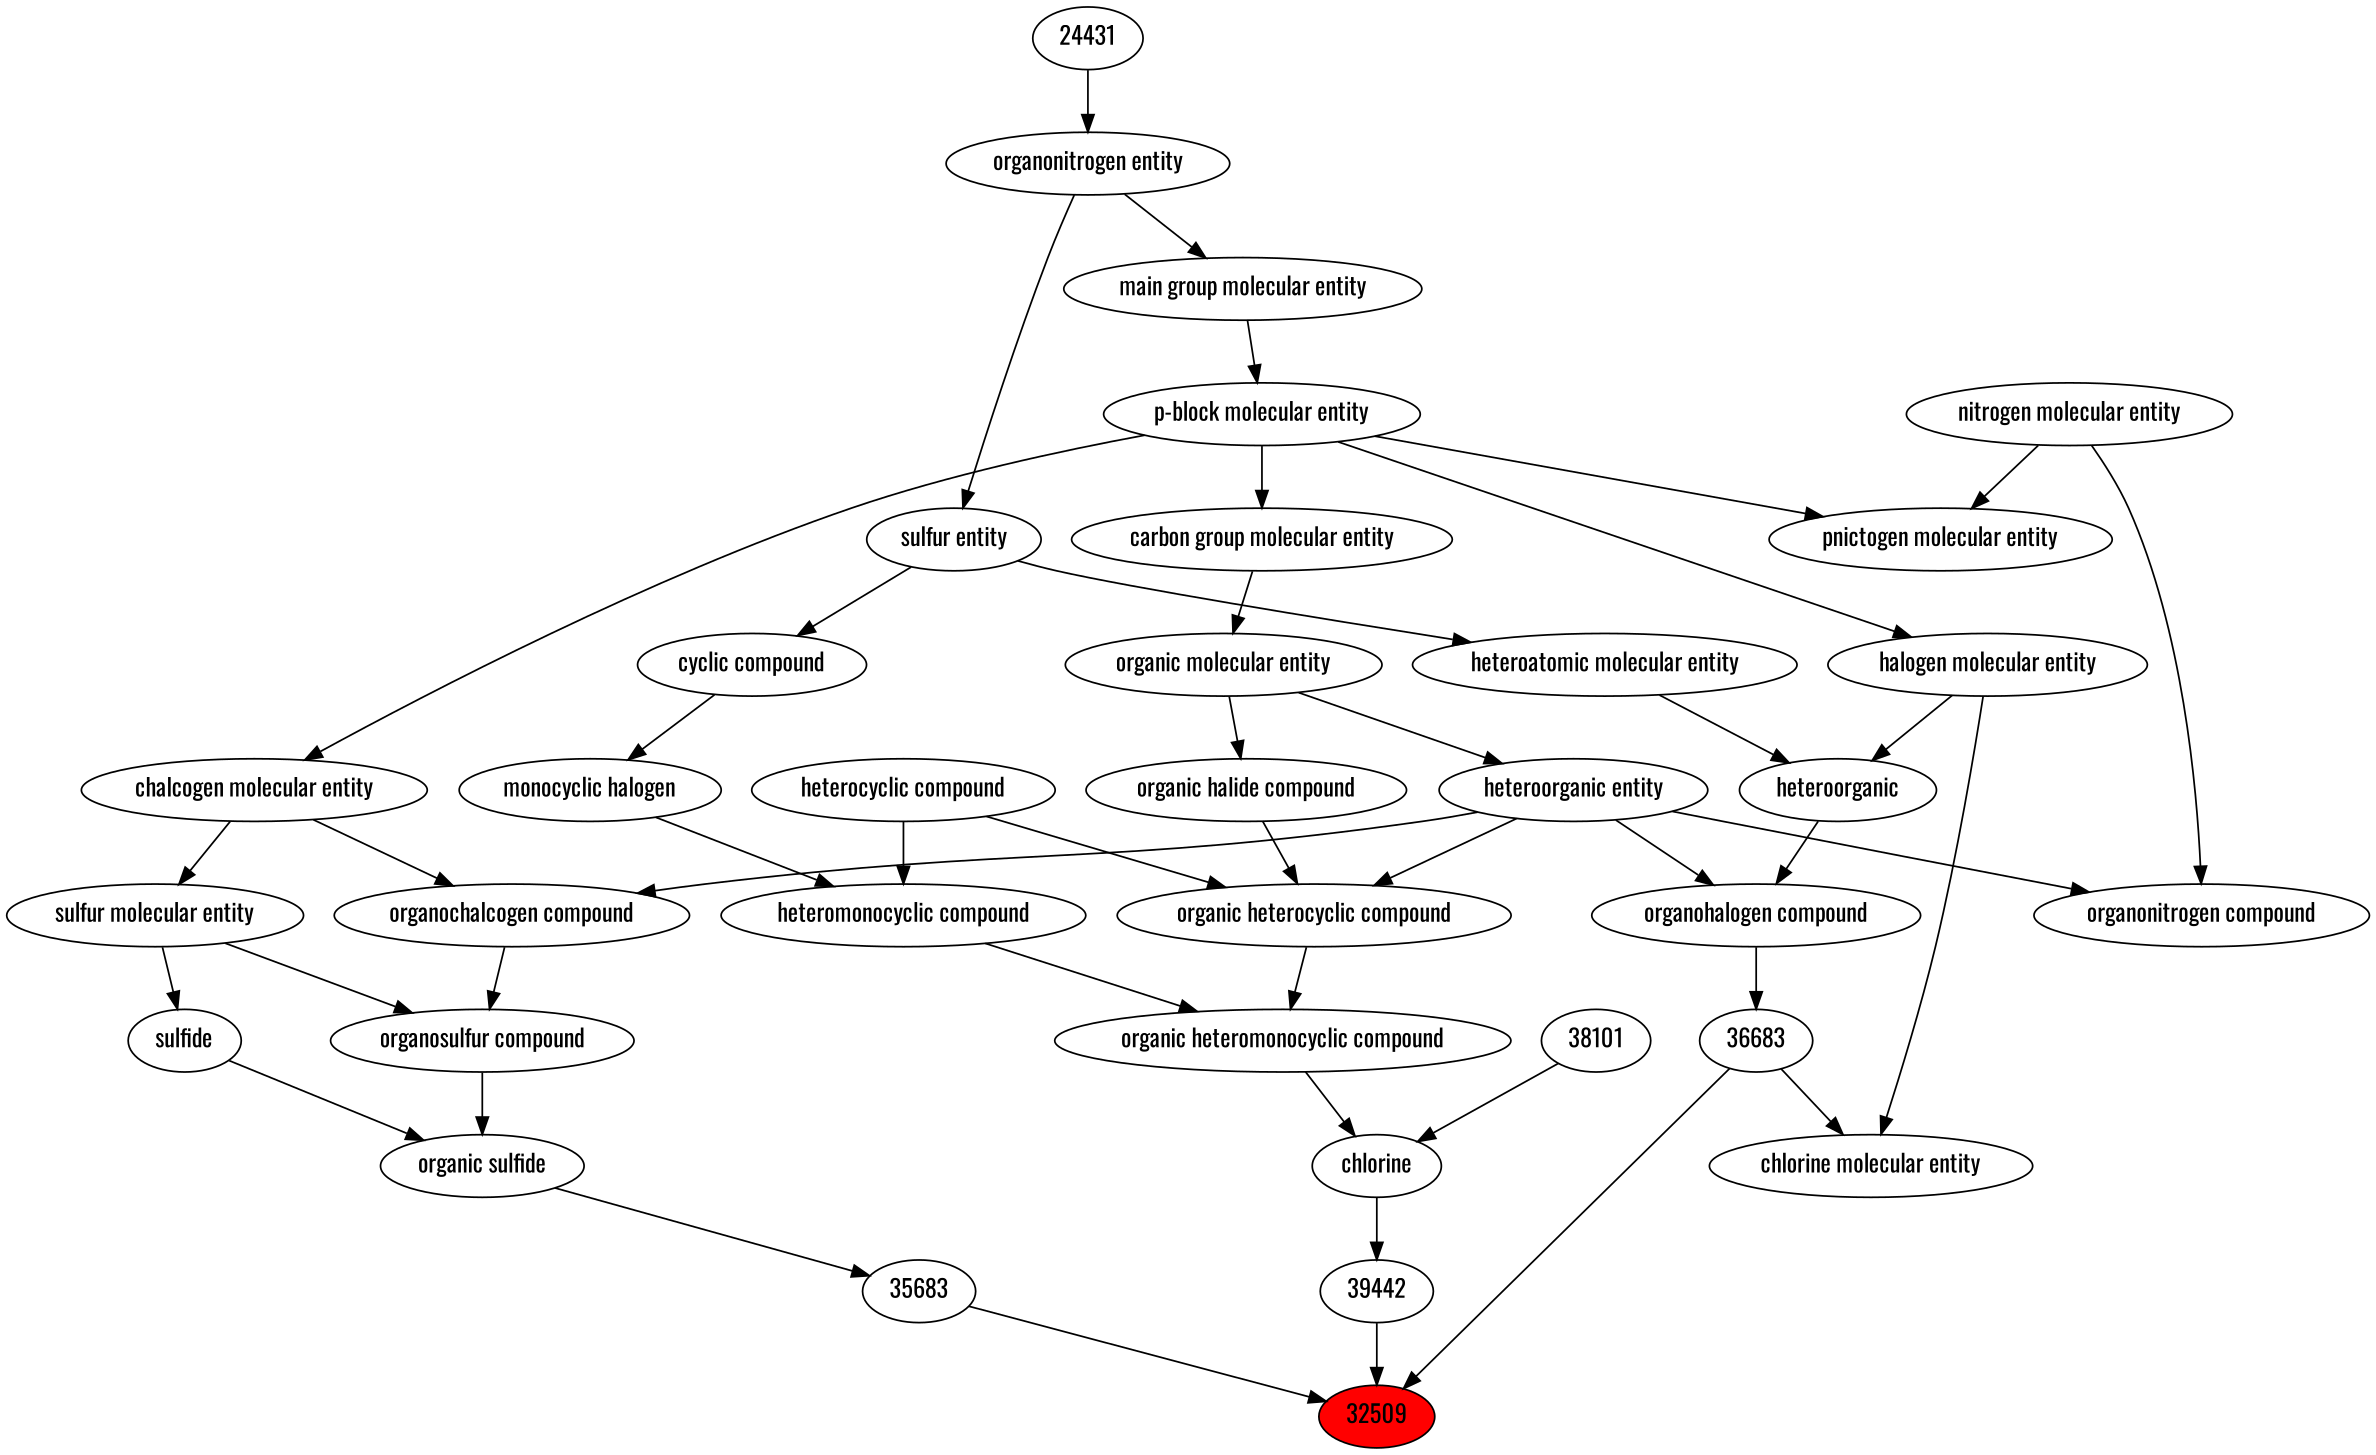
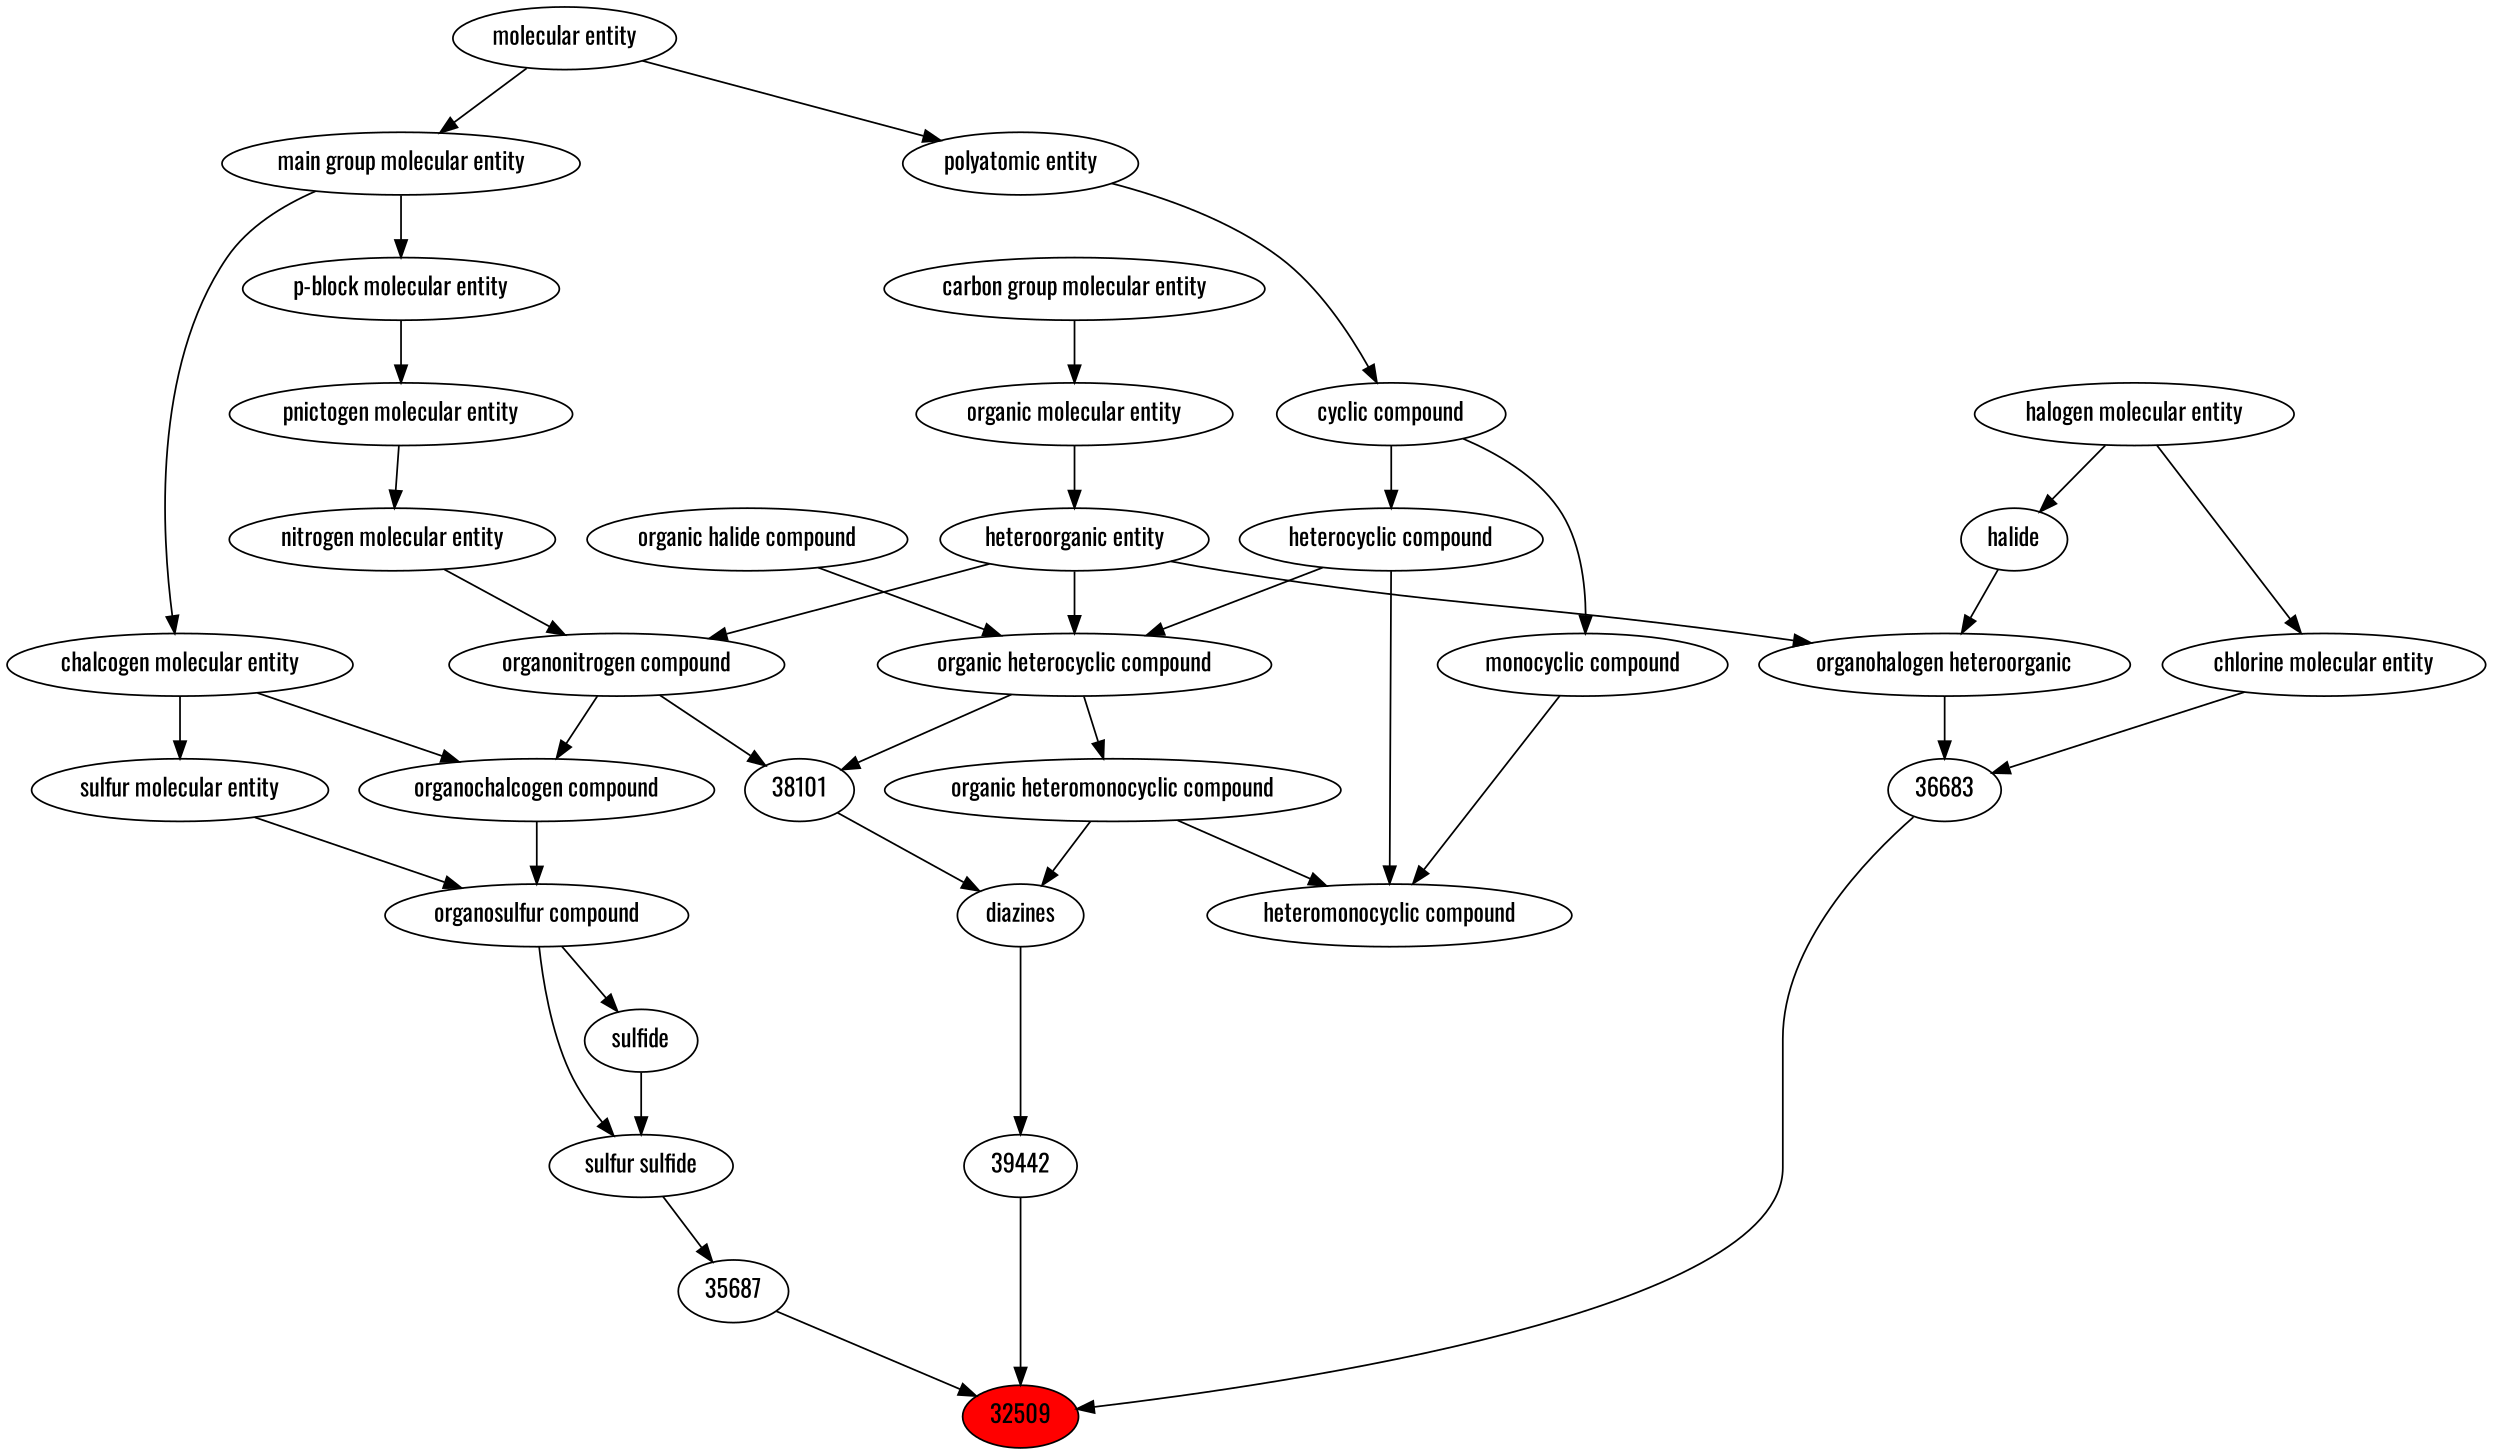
node "24431": removed
node "organonitrogen entity": label "organonitrogen entity" -> "molecular entity"
edge "p-block molecular entity" -> "carbon group molecular entity": removed
edge "cyclic compound" -> "heterocyclic compound": added
edge "nitrogen molecular entity" -> "pnictogen molecular entity": reversed
edge "p-block molecular entity" -> "halogen molecular entity": removed
node "sulfur entity": label "sulfur entity" -> "polyatomic entity"
edge "p-block molecular entity" -> "chalcogen molecular entity": now "main group molecular entity" -> "chalcogen molecular entity"
node "heteroatomic molecular entity": removed
edge "organic molecular entity" -> "organic halide compound": removed
edge "organonitrogen compound" -> "38101": added
edge "organic heterocyclic compound" -> "38101": added
node "monocyclic halogen": label "monocyclic halogen" -> "monocyclic compound"
node "heteroorganic": label "heteroorganic" -> "halide"
edge "heteroorganic entity" -> "organochalcogen compound": now "organonitrogen compound" -> "organochalcogen compound"
node "organohalogen compound": label "organohalogen compound" -> "organohalogen heteroorganic"
edge "sulfur molecular entity" -> "sulfide": now "organosulfur compound" -> "sulfide"
edge "heteromonocyclic compound" -> "organic heteromonocyclic compound": reversed
edge "36683" -> "chlorine molecular entity": reversed
node "organic sulfide": label "organic sulfide" -> "sulfur sulfide"
node "chlorine": label "chlorine" -> "diazines"
node "35683": label "35683" -> "35687"
